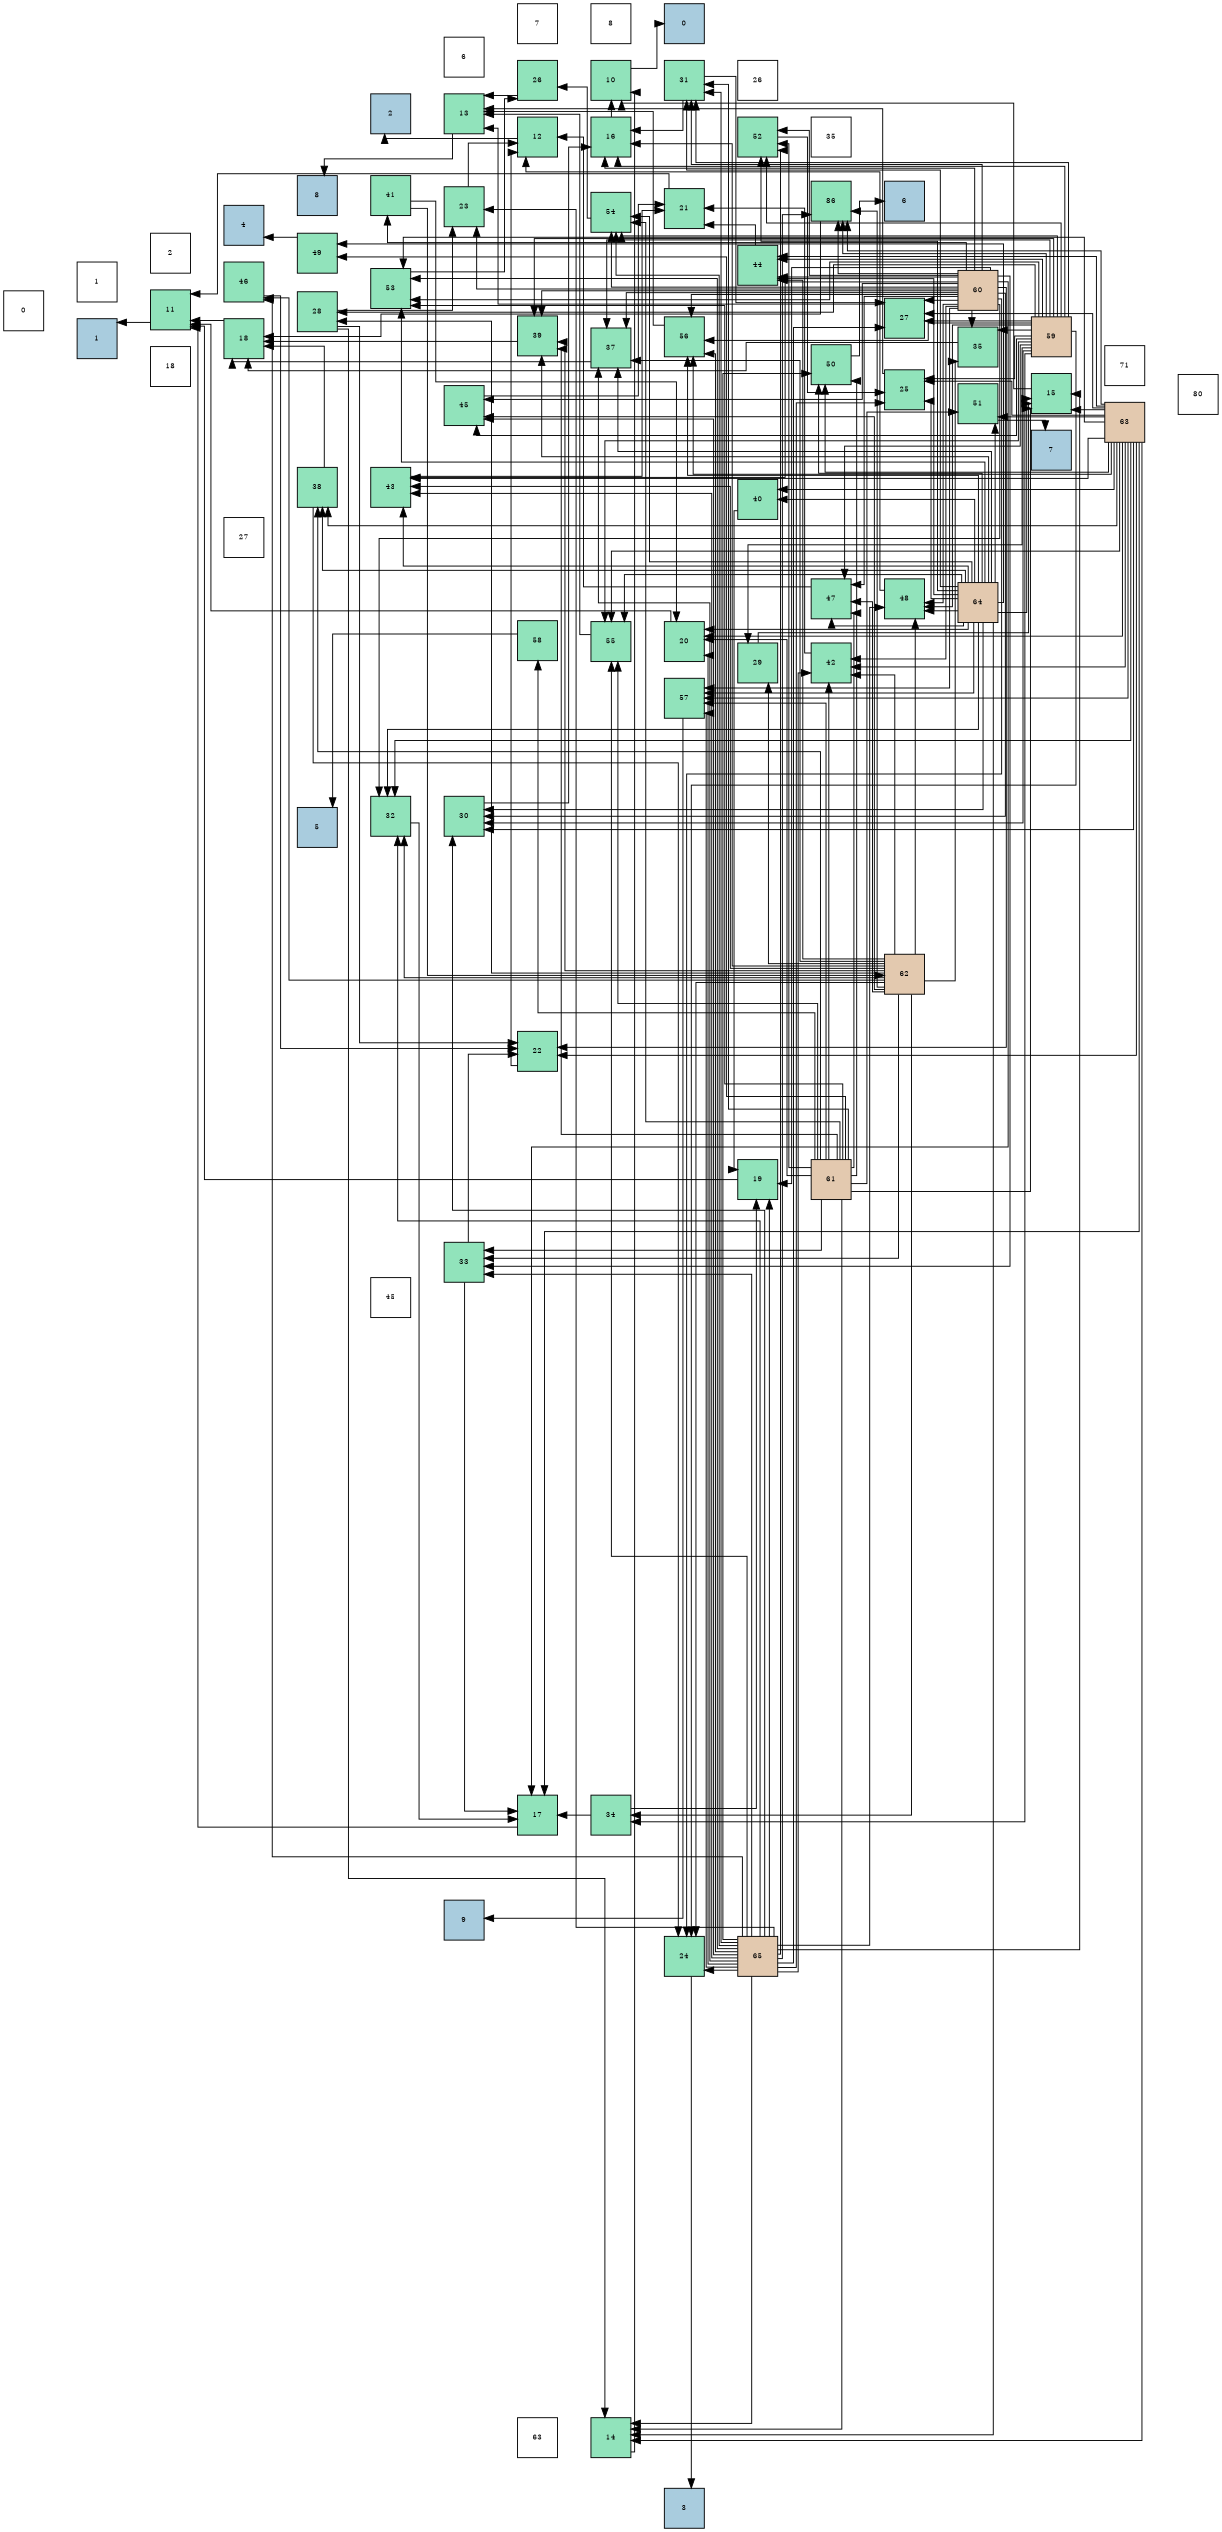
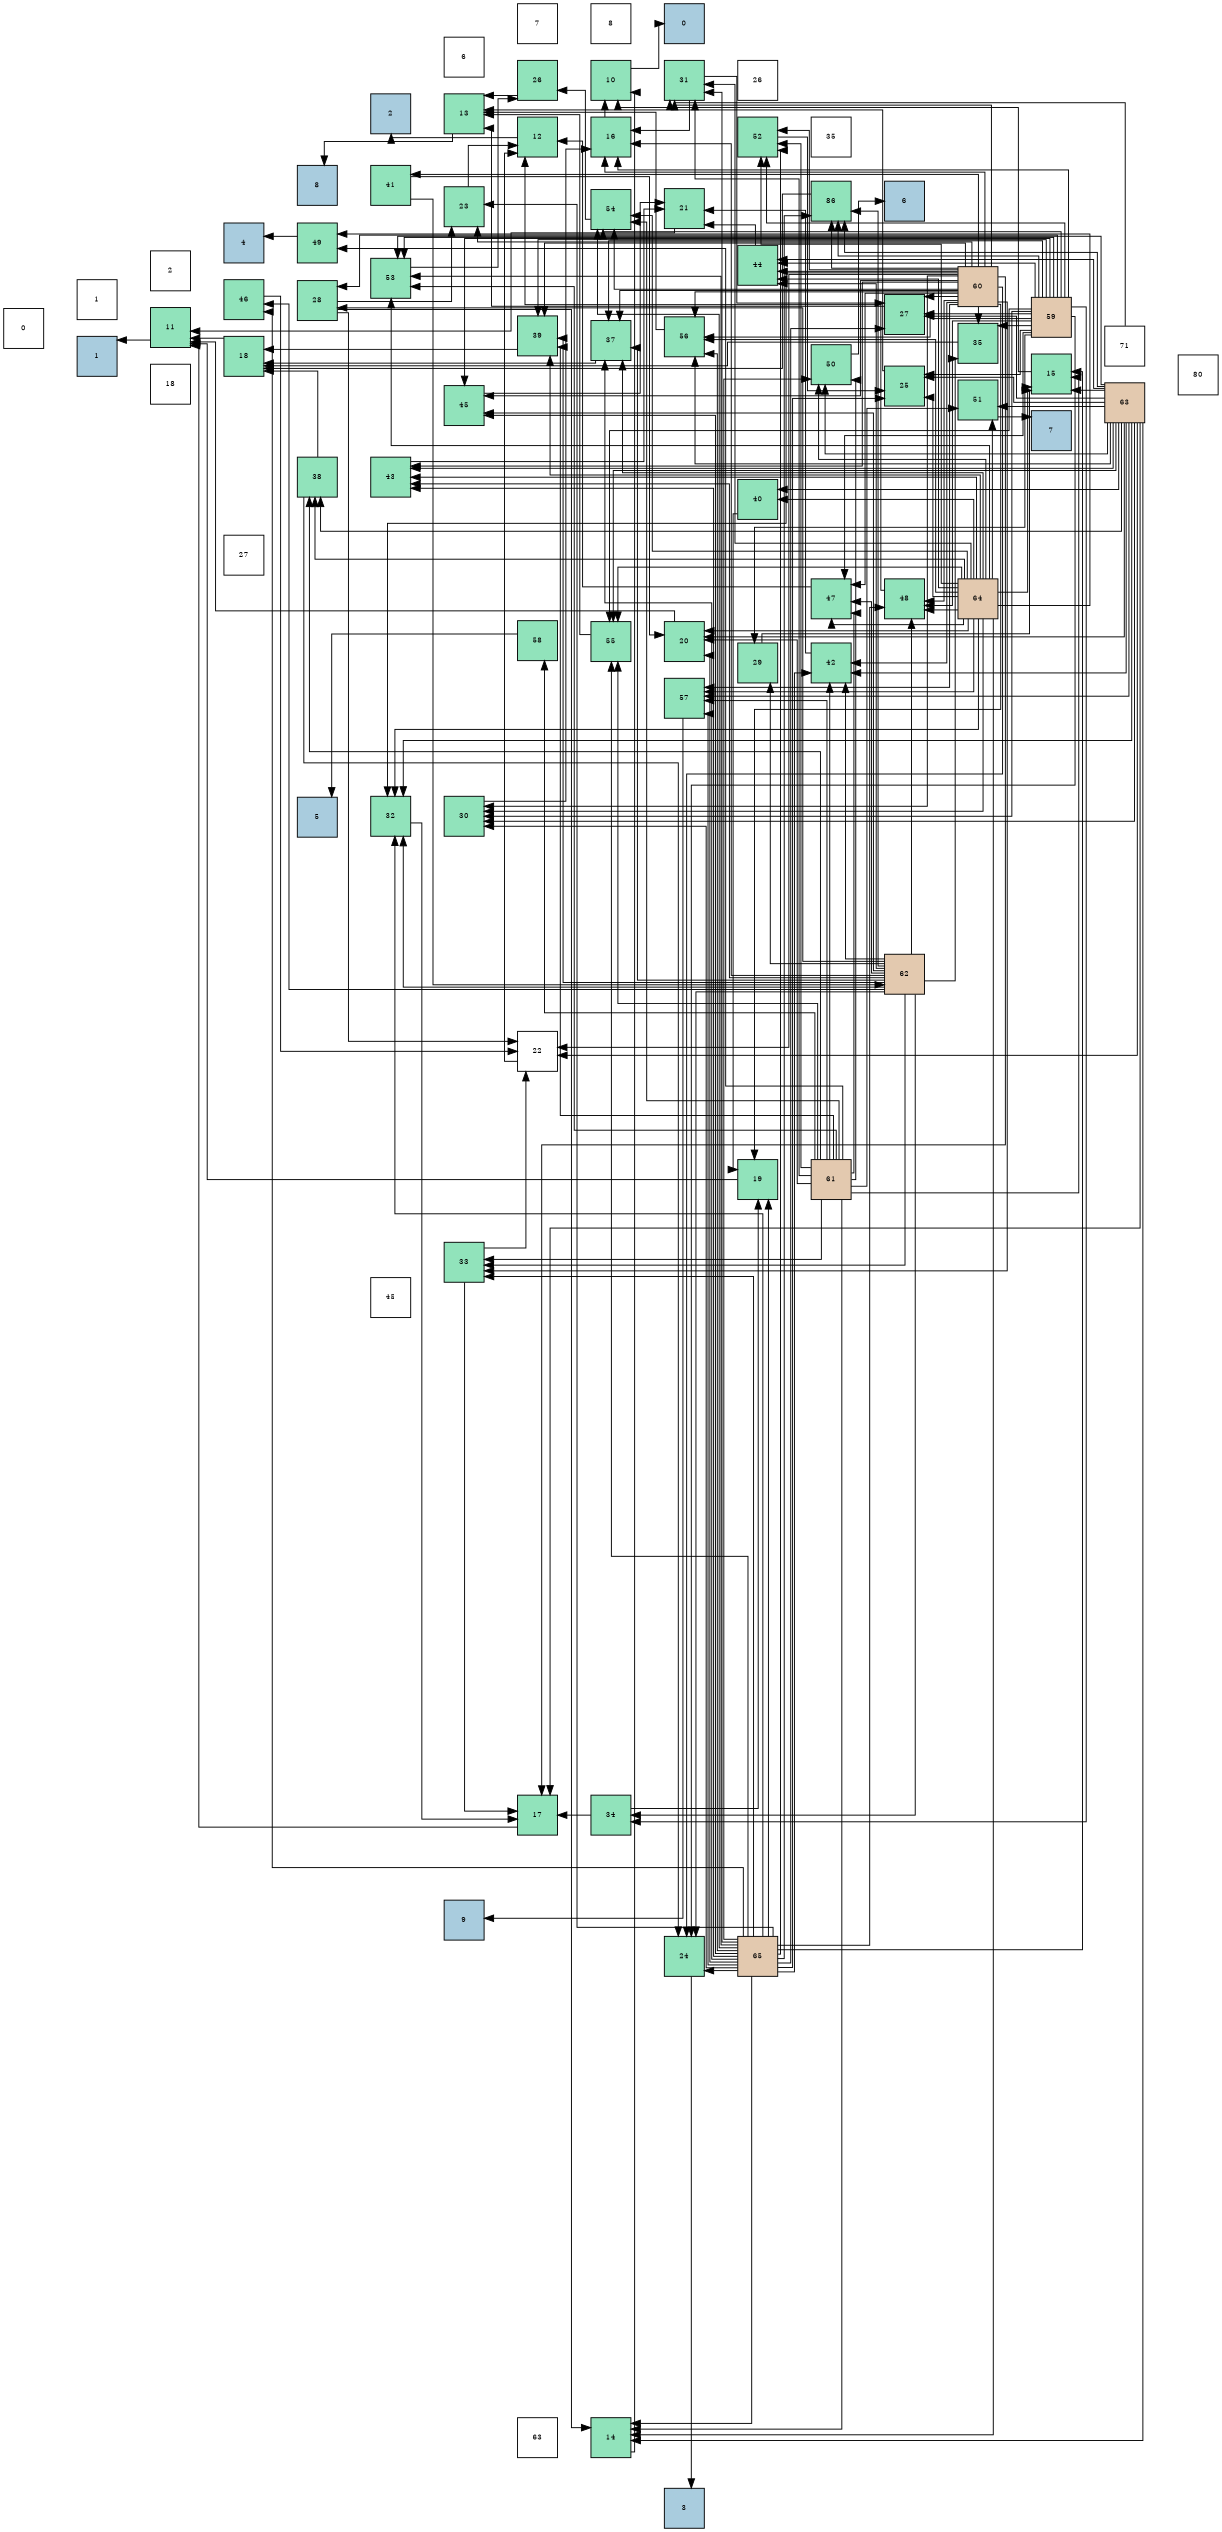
edge "59" -> "31": now "71" -> "31"
node "22": fillcolor #91e3bb -> #ffffff
